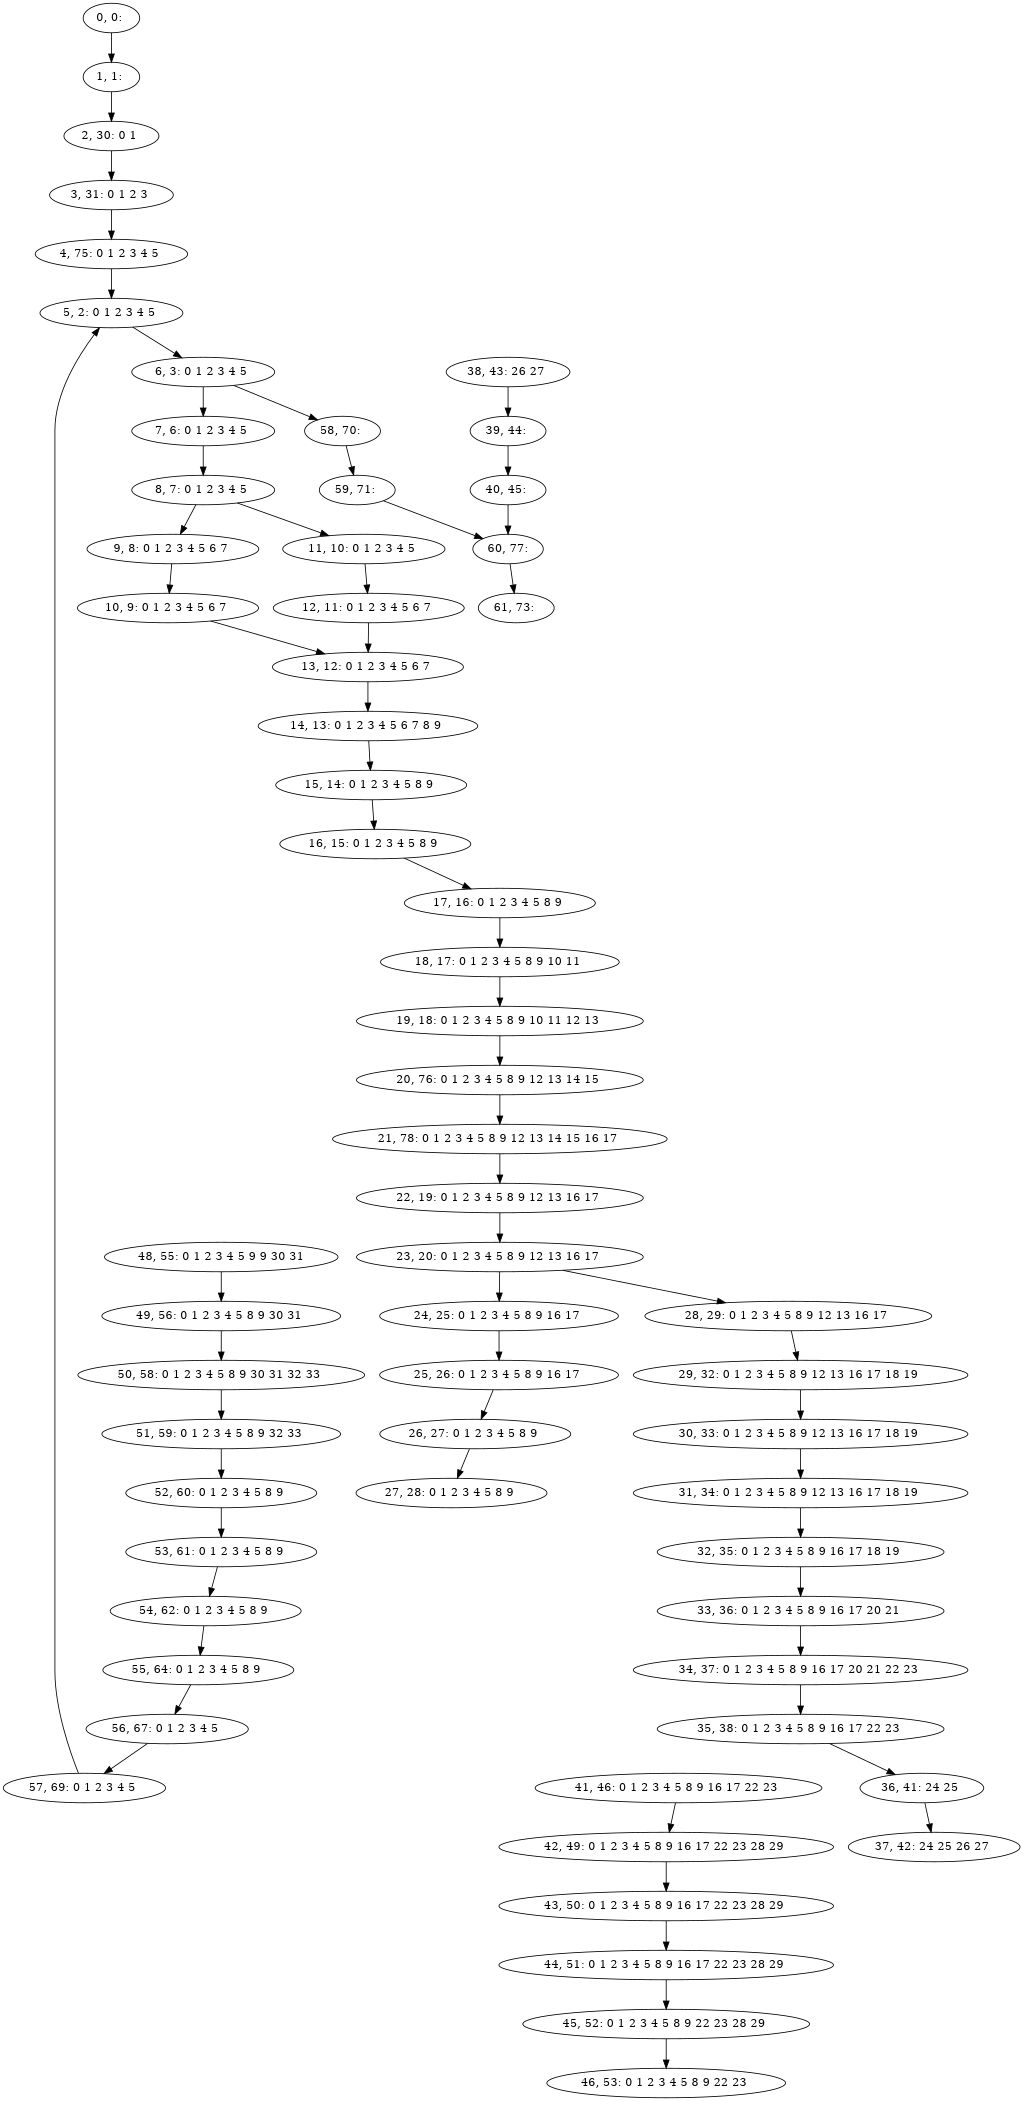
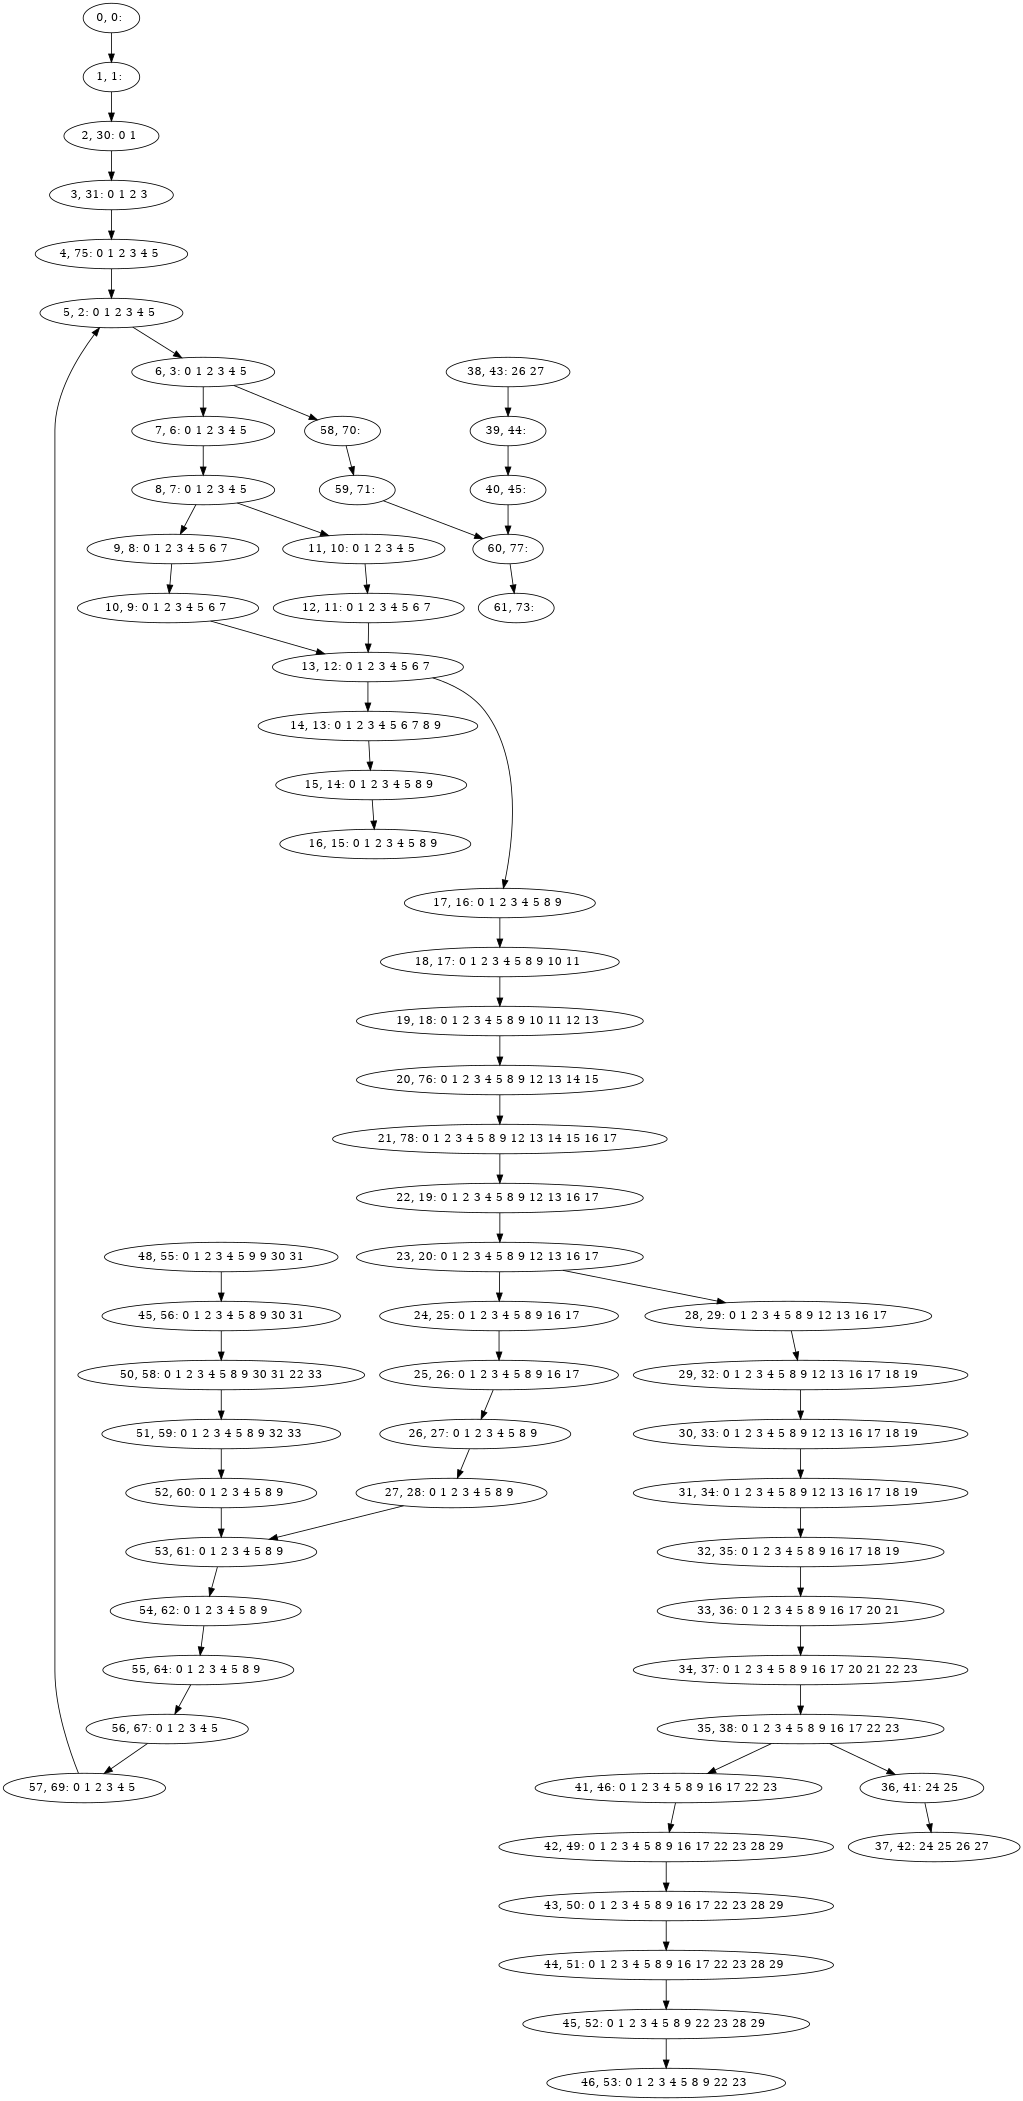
edge "16, 15: 0 1 2 3 4 5 8 9" -> "17, 16: 0 1 2 3 4 5 8 9": now "13, 12: 0 1 2 3 4 5 6 7" -> "17, 16: 0 1 2 3 4 5 8 9"
node "49, 56: 0 1 2 3 4 5 8 9 30 31": label "49, 56: 0 1 2 3 4 5 8 9 30 31" -> "45, 56: 0 1 2 3 4 5 8 9 30 31"
node "50, 58: 0 1 2 3 4 5 8 9 30 31 32 33": label "50, 58: 0 1 2 3 4 5 8 9 30 31 32 33" -> "50, 58: 0 1 2 3 4 5 8 9 30 31 22 33"
edge "27, 28: 0 1 2 3 4 5 8 9" -> "53, 61: 0 1 2 3 4 5 8 9": added
edge "35, 38: 0 1 2 3 4 5 8 9 16 17 22 23" -> "41, 46: 0 1 2 3 4 5 8 9 16 17 22 23": added
